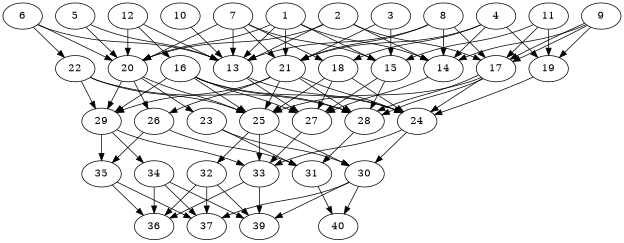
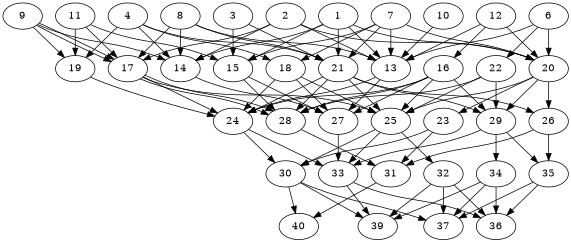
node "5": removed
